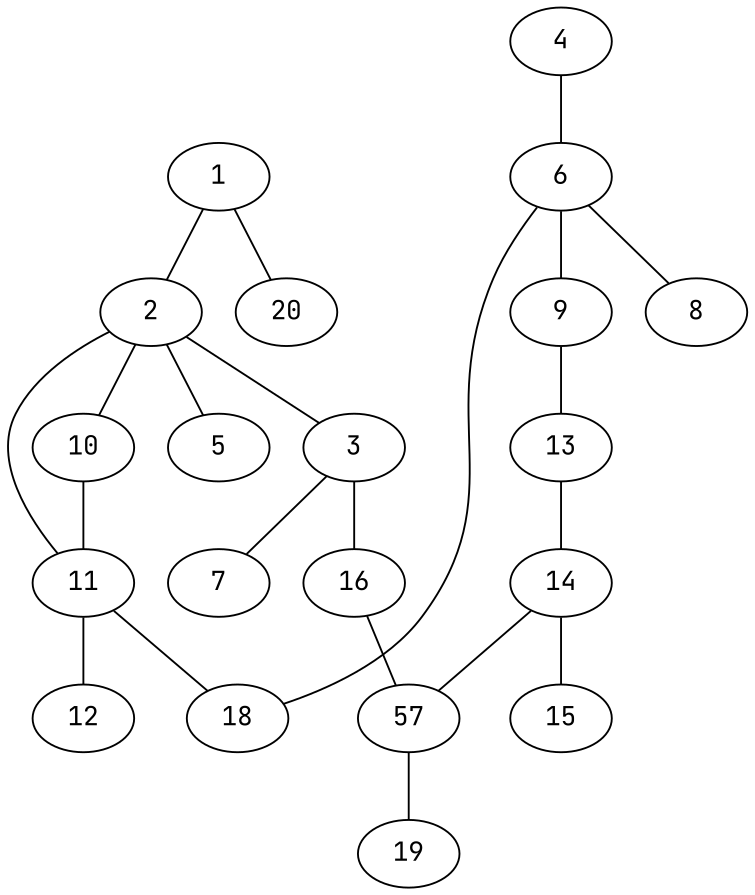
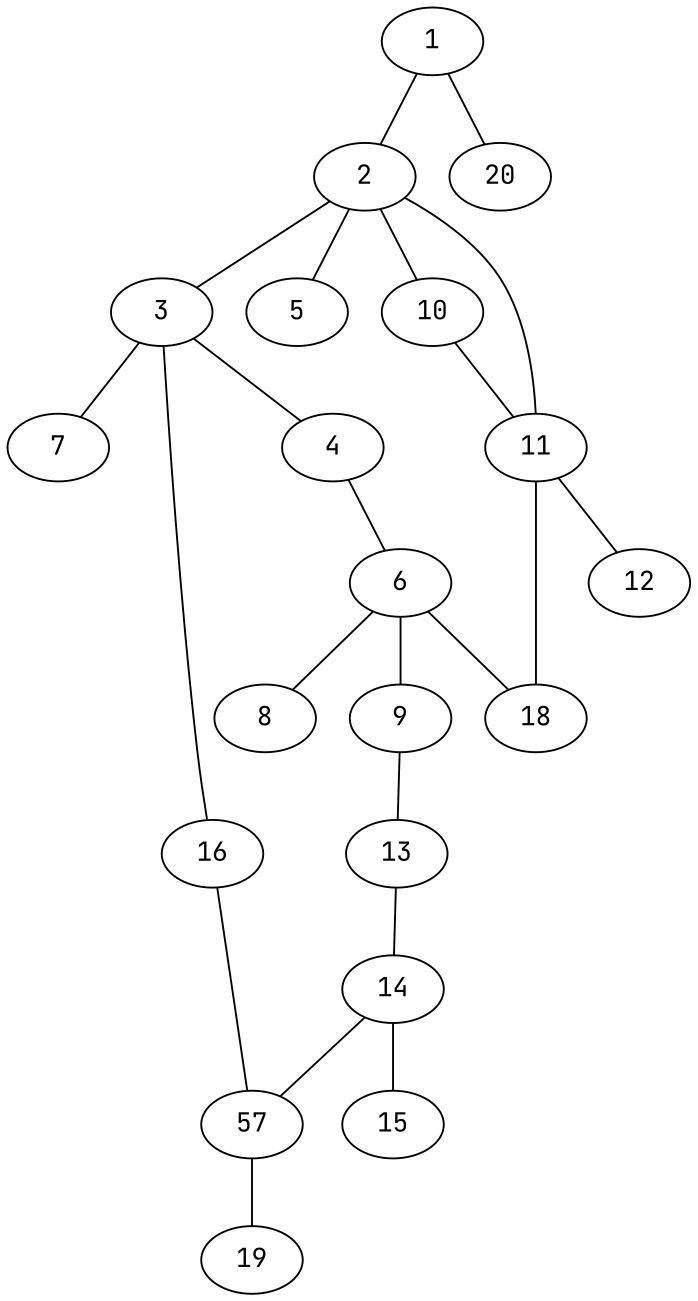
edge "3" -- "4": added
